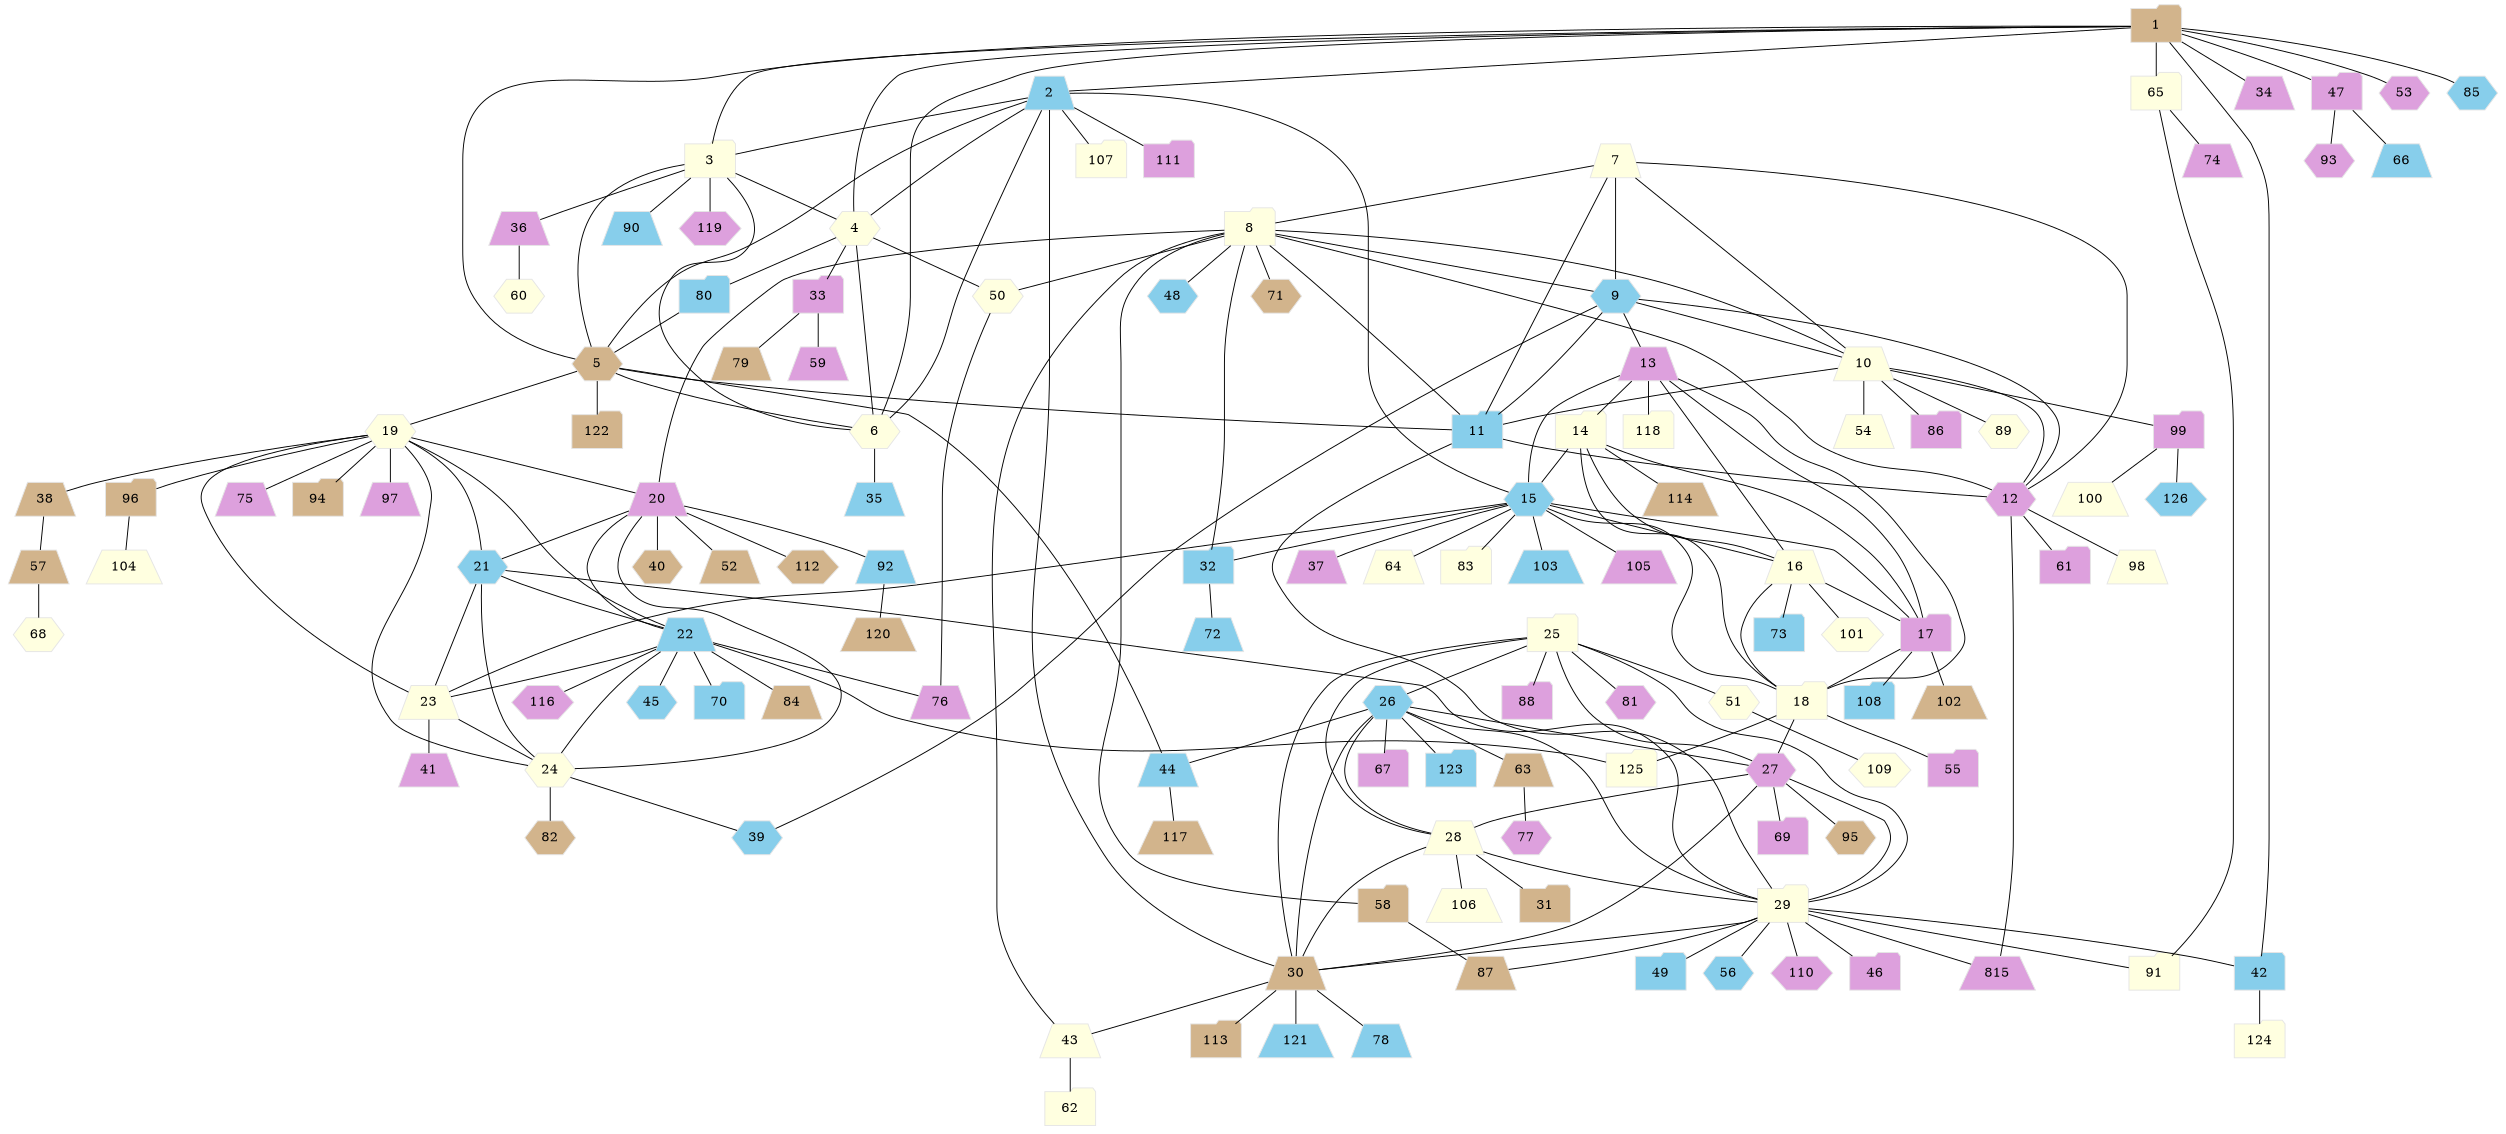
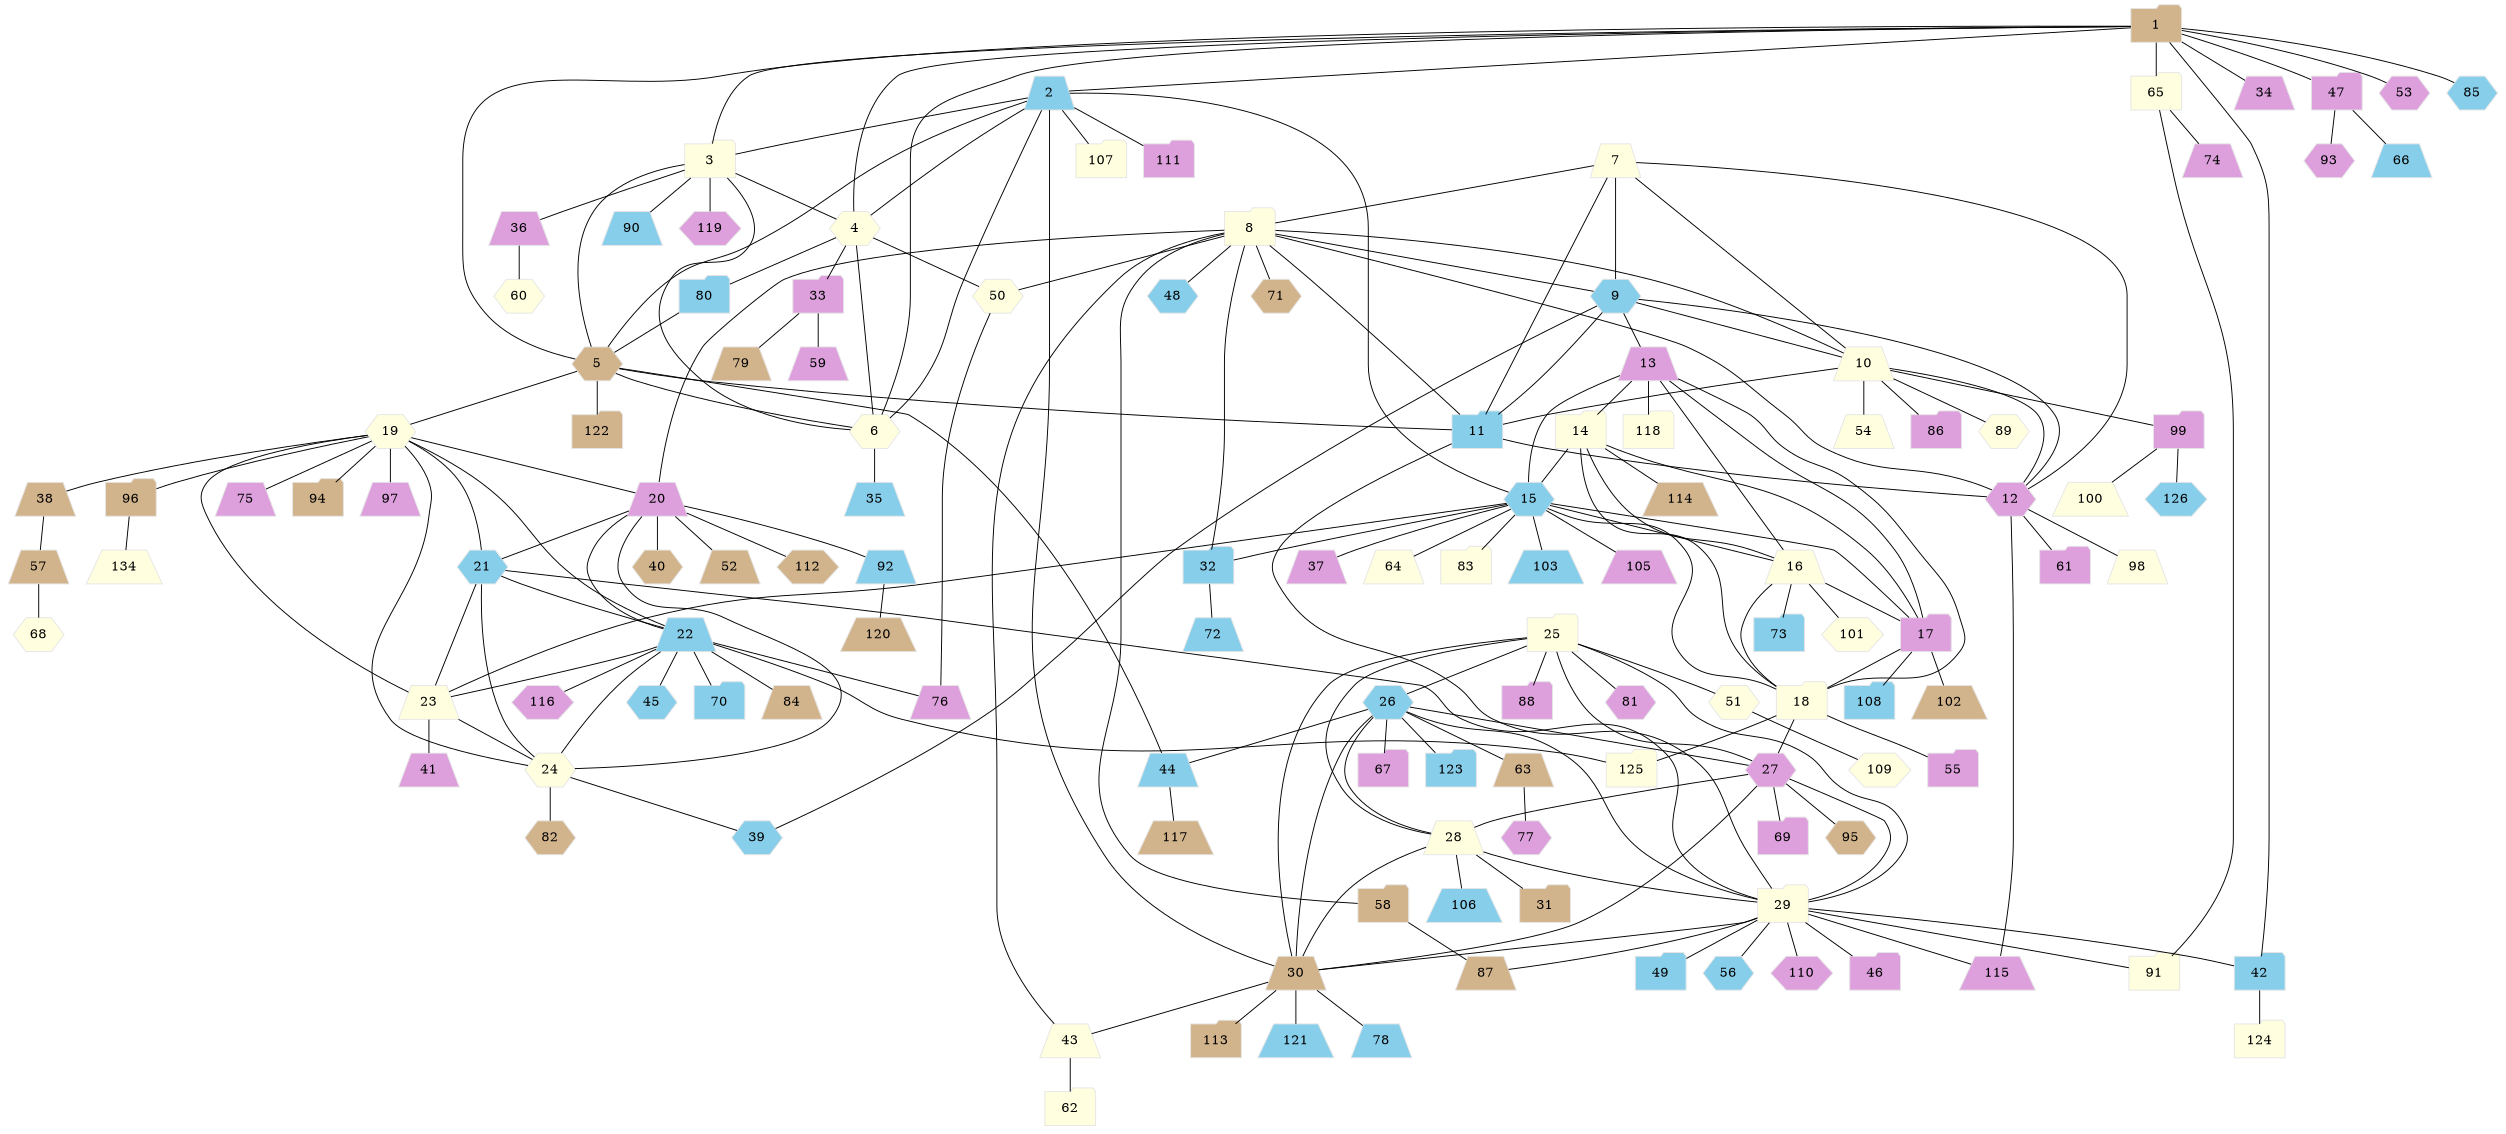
node "104": label "104" -> "134"
node "106": fillcolor lightyellow -> skyblue
node "815": label "815" -> "115"
